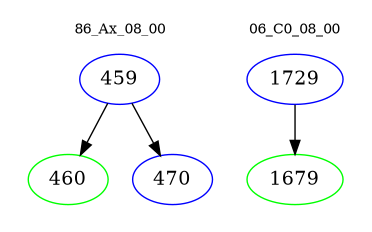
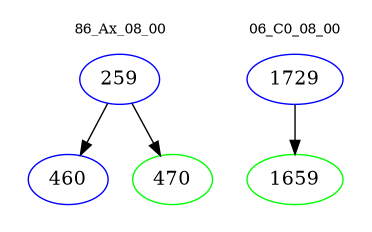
node "459": label "459" -> "259"
node "460": color green -> blue
node "470": color blue -> green
node "1679": label "1679" -> "1659"
